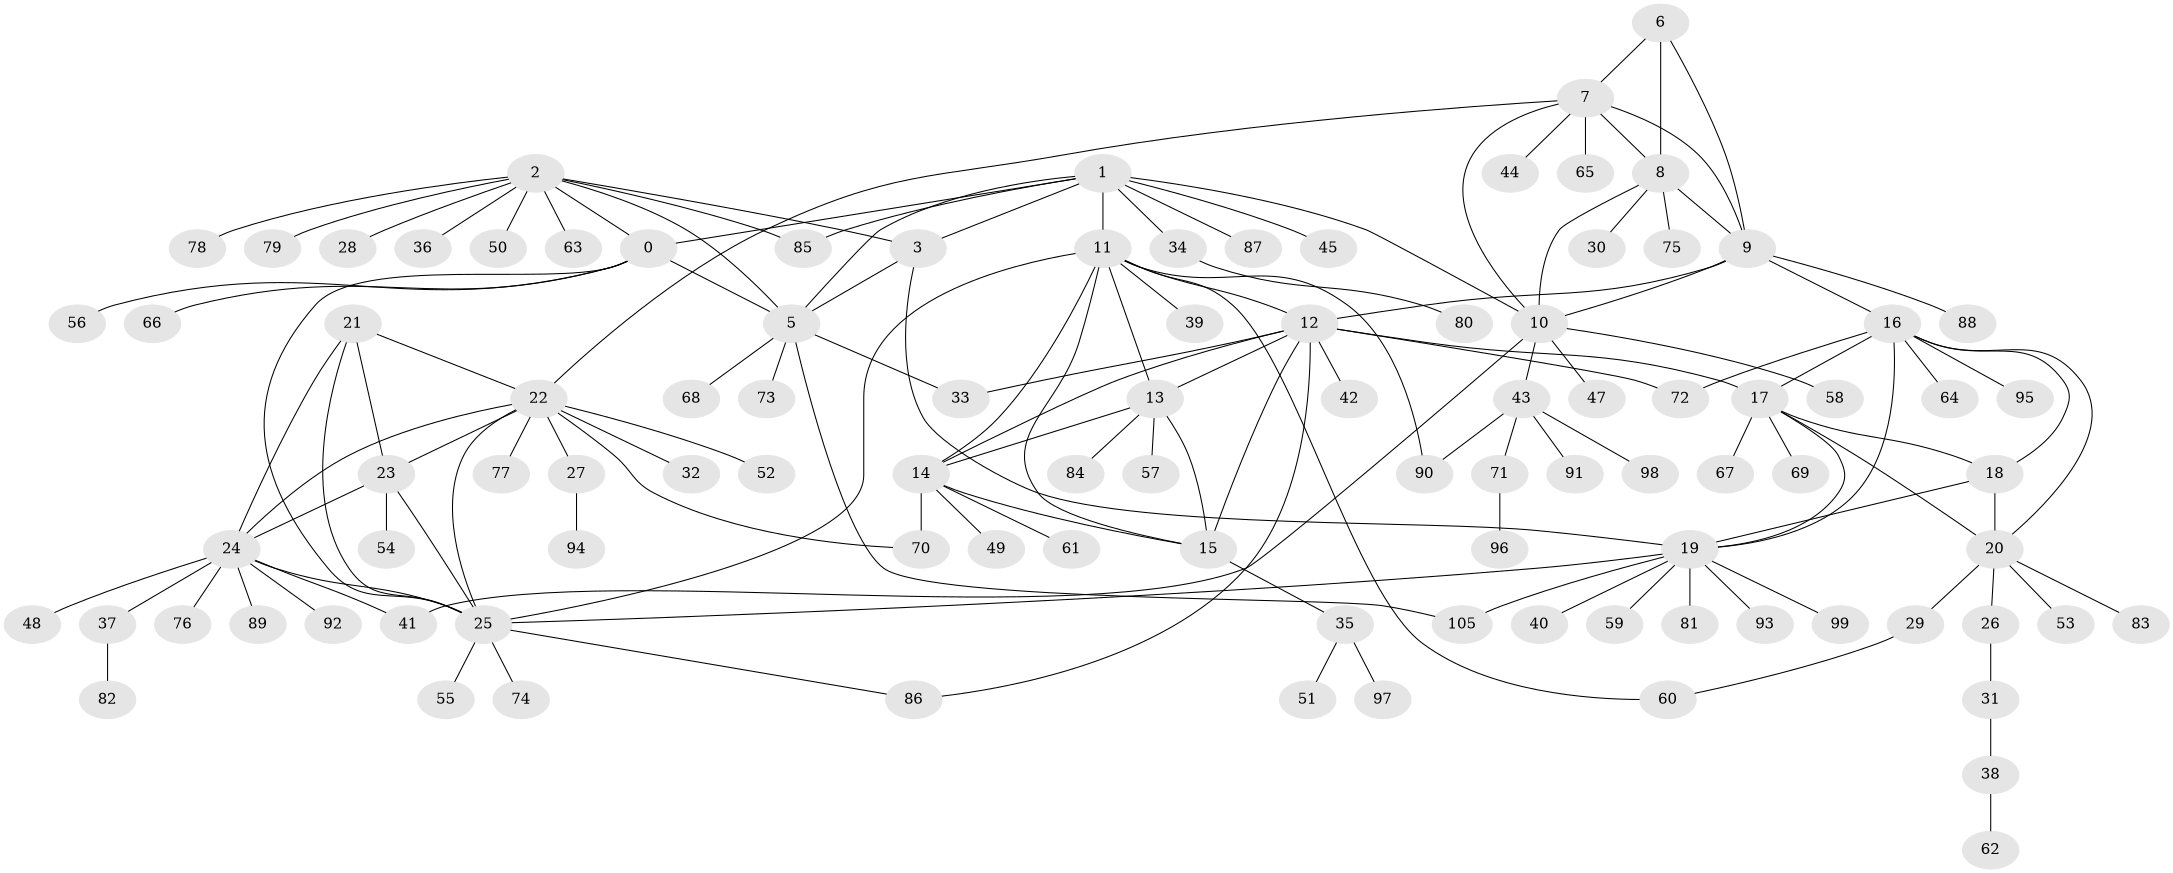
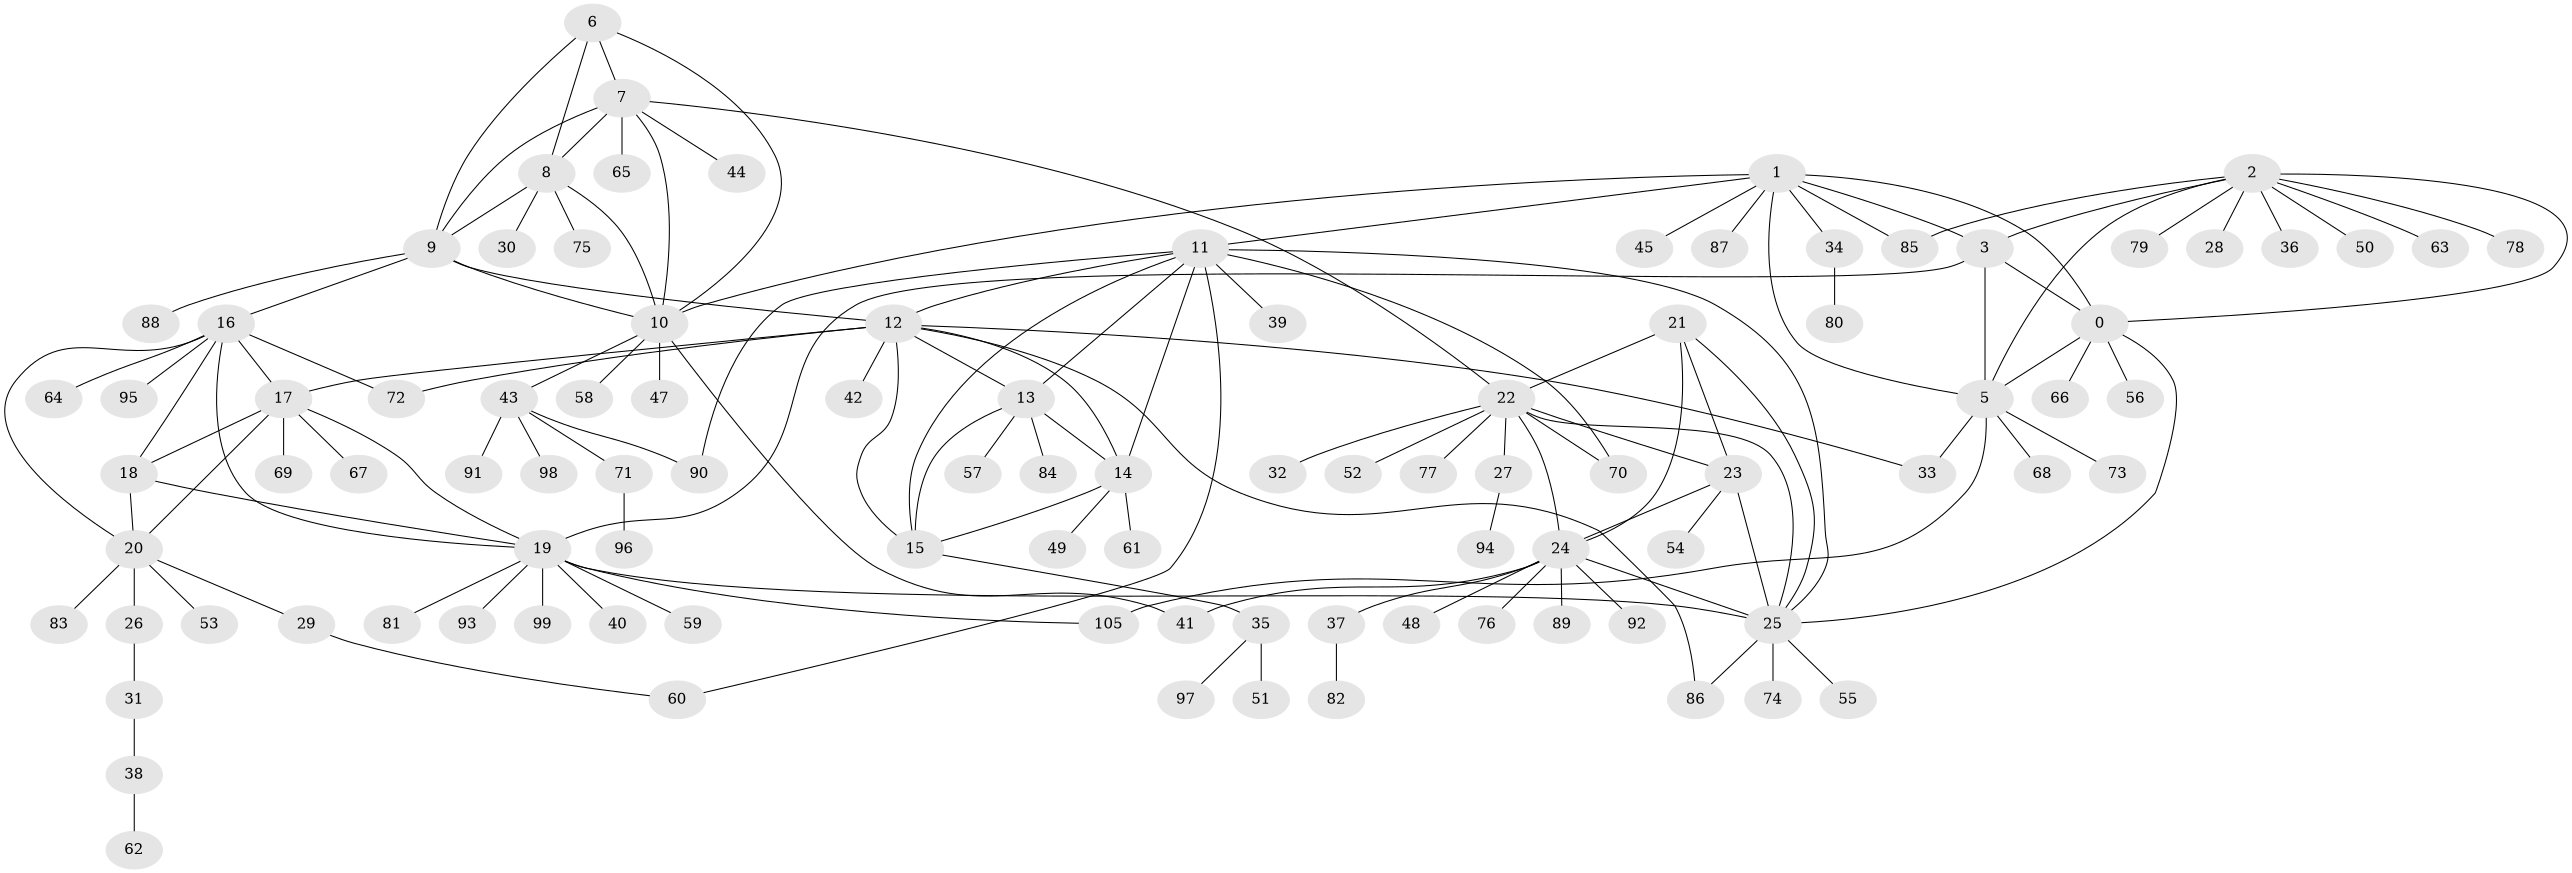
edge "6" -- "10": added
edge "3" -- "0": added
edge "14" -- "70": now "11" -- "70"
